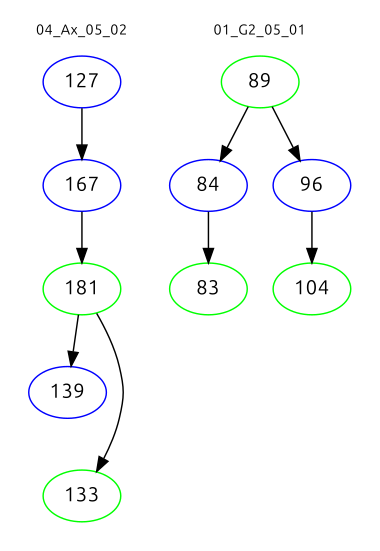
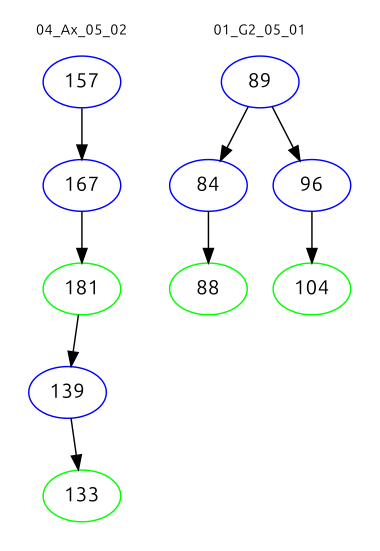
node "127": label "127" -> "157"
node "89": color green -> blue
node "83": label "83" -> "88"
edge "181" -> "133": now "139" -> "133"
